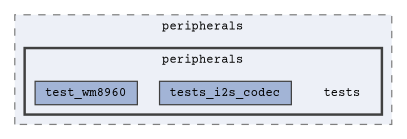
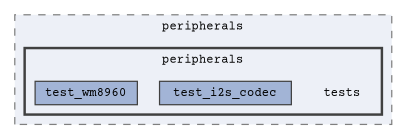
node "tests_i2s_codec": label "tests_i2s_codec" -> "test_i2s_codec"
